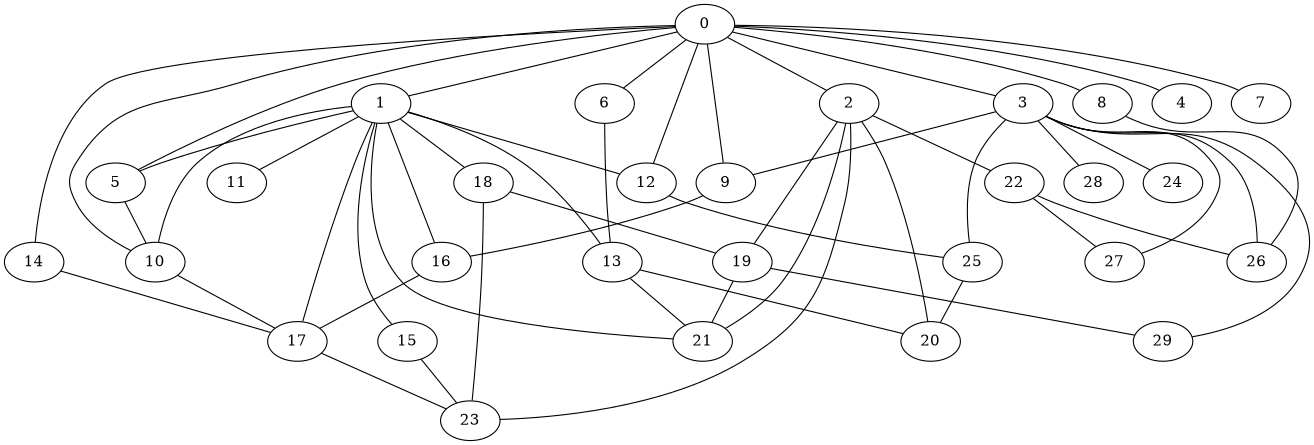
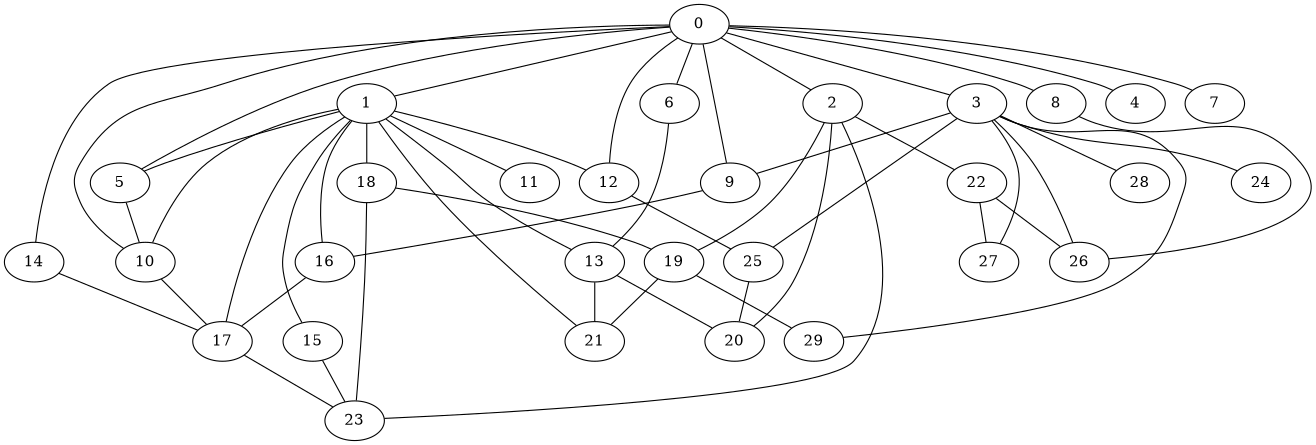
edge "2" -- "21": removed
